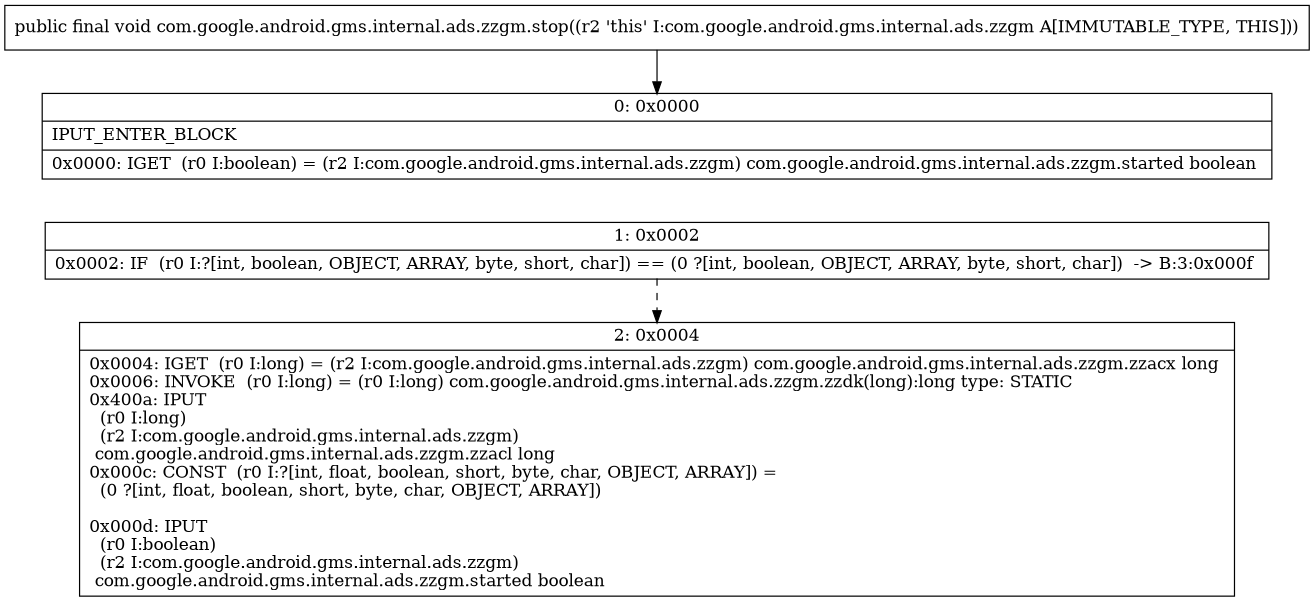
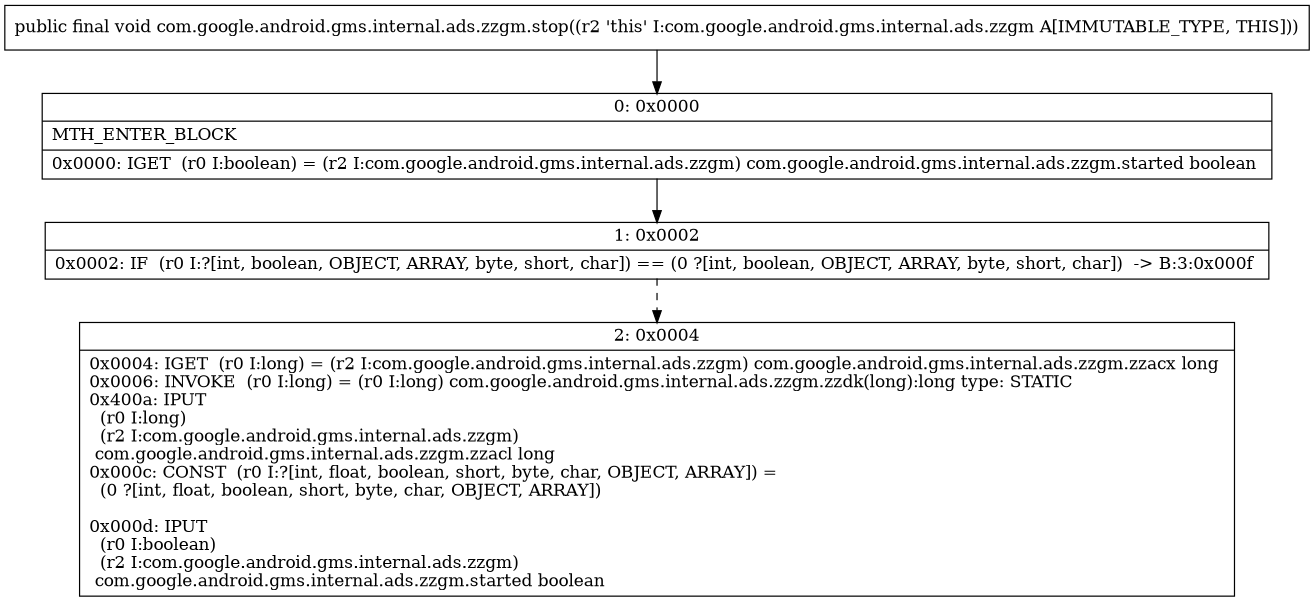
node "0: 0x0000": text "IPUT_ENTER_BLOCK" -> "MTH_ENTER_BLOCK"
edge "0: 0x0000" -> "1: 0x0002": added
